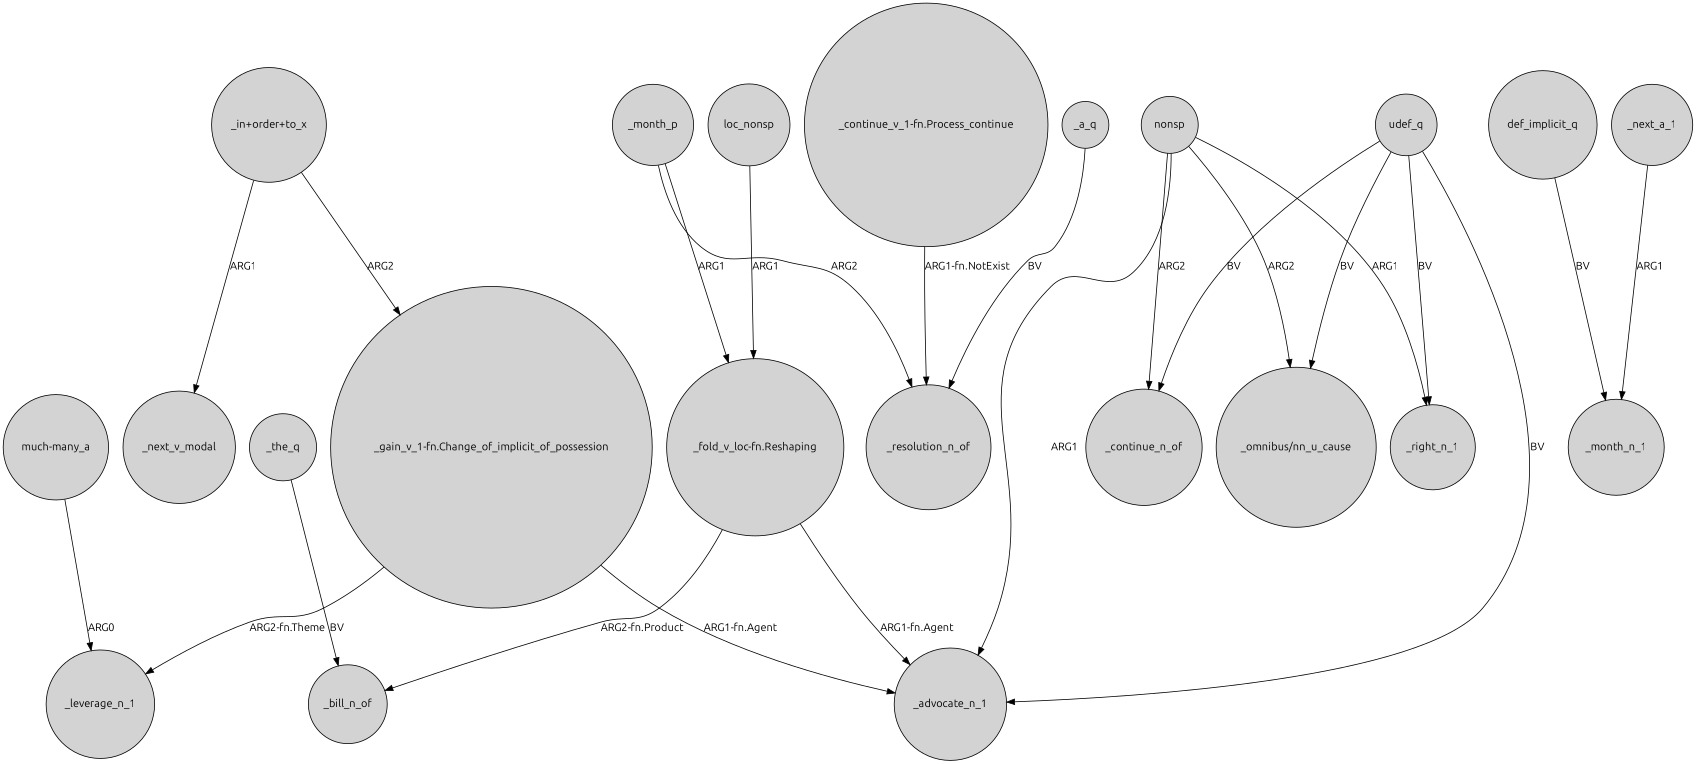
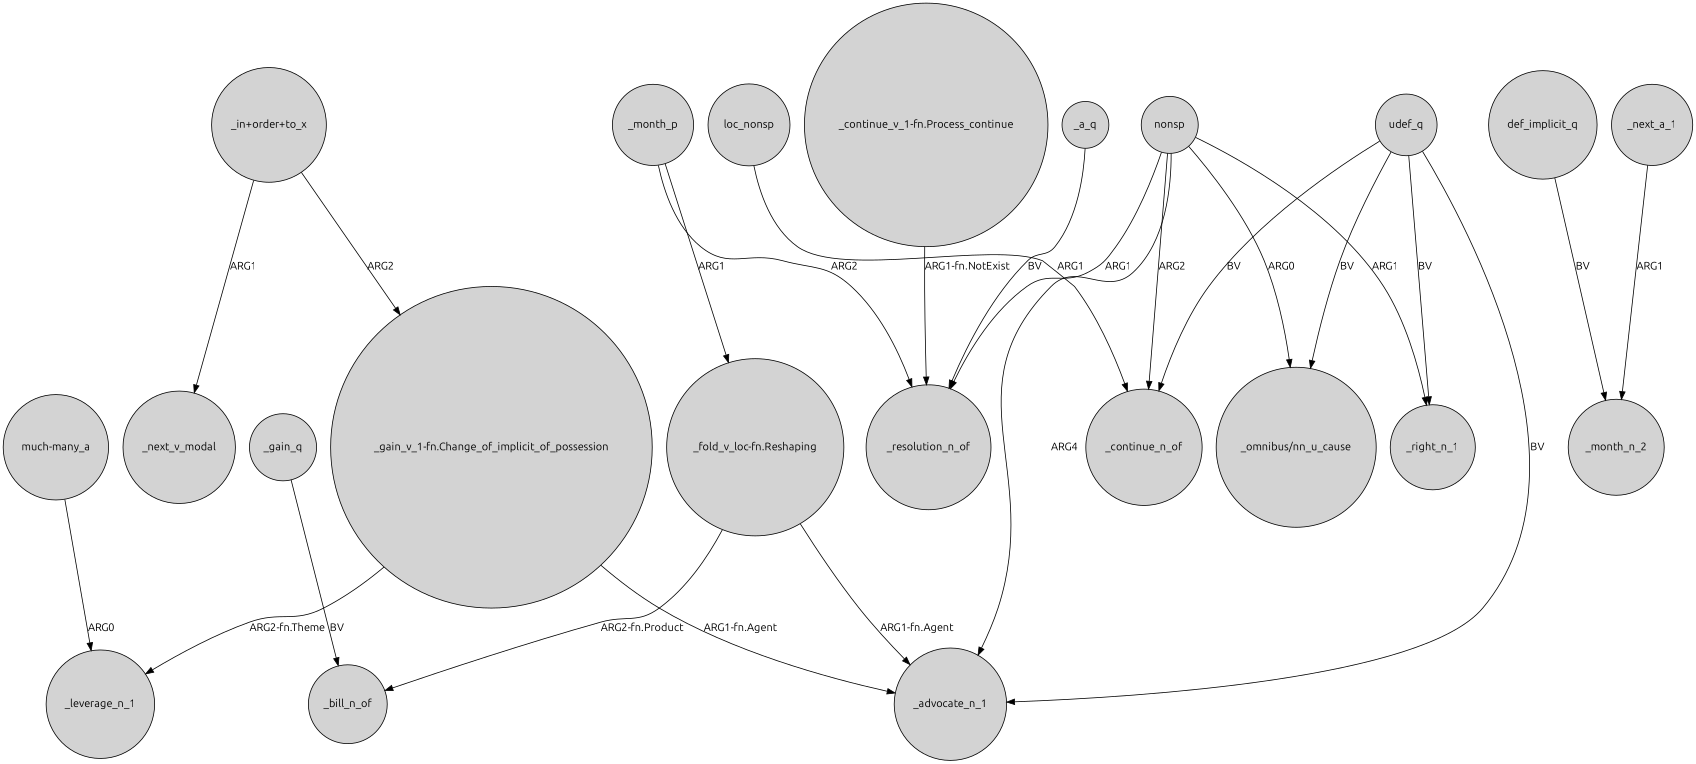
edge "loc_nonsp" -> "_fold_v_loc-fn.Reshaping": now "loc_nonsp" -> "_continue_n_of"
edge "nonsp" -> "_omnibus/nn_u_cause": label "ARG2" -> "ARG0"
edge "nonsp" -> "_resolution_n_of": added, label "ARG1"
node "_the_q": label "_the_q" -> "_gain_q"
edge "nonsp" -> "_advocate_n_1": label "ARG1" -> "ARG4"
node "_month_n_1": label "_month_n_1" -> "_month_n_2"
